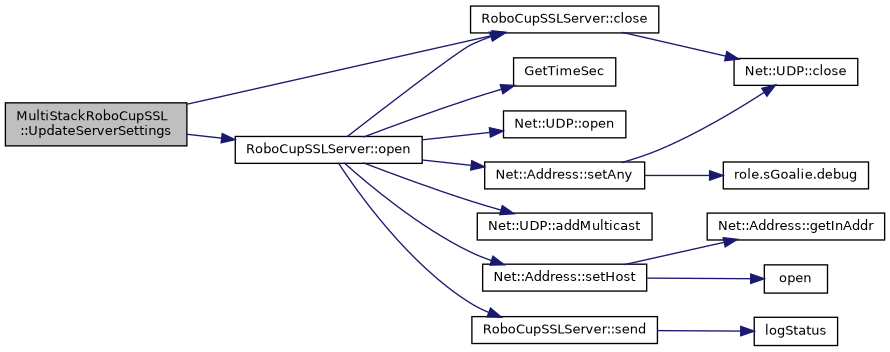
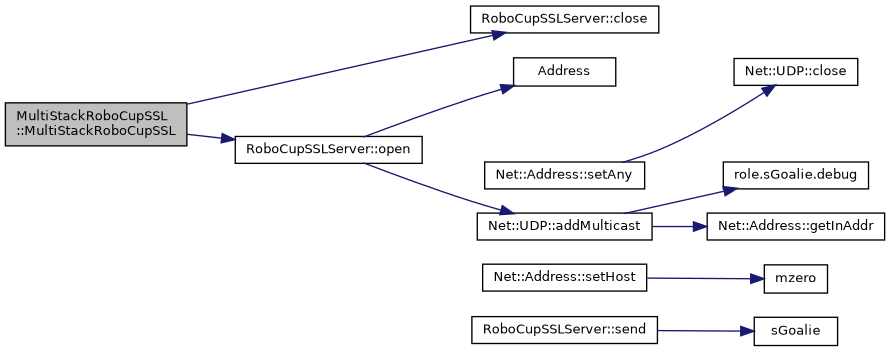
edge "RoboCupSSLServer::close" -> "Net::UDP::close": removed
node "GetTimeSec": label "GetTimeSec" -> "Address"
edge "RoboCupSSLServer::open" -> "RoboCupSSLServer::close": removed
node "MultiStackRoboCupSSL ::UpdateServerSettings": label "MultiStackRoboCupSSL ::UpdateServerSettings" -> "MultiStackRoboCupSSL ::MultiStackRoboCupSSL"
node "Net::UDP::open": removed
edge "RoboCupSSLServer::open" -> "Net::Address::setAny": removed
edge "Net::Address::setAny" -> "role.sGoalie.debug": now "Net::UDP::addMulticast" -> "role.sGoalie.debug"
edge "RoboCupSSLServer::open" -> "Net::Address::setHost": removed
edge "RoboCupSSLServer::open" -> "RoboCupSSLServer::send": removed
edge "Net::Address::setHost" -> "Net::Address::getInAddr": now "Net::UDP::addMulticast" -> "Net::Address::getInAddr"
node "open": label "open" -> "mzero"
node "logStatus": label "logStatus" -> "sGoalie"
